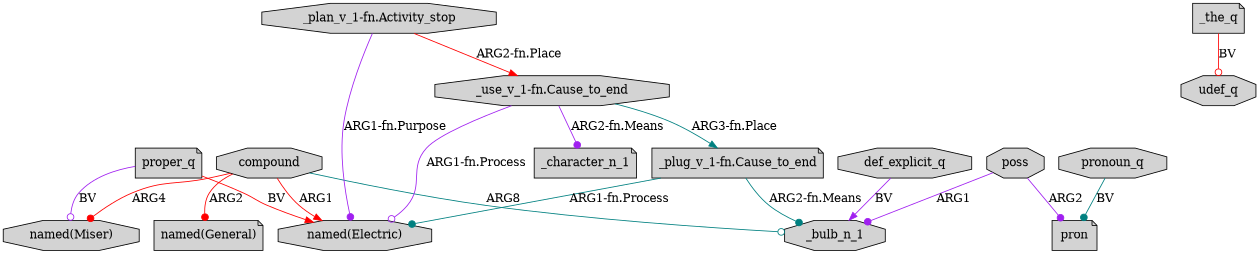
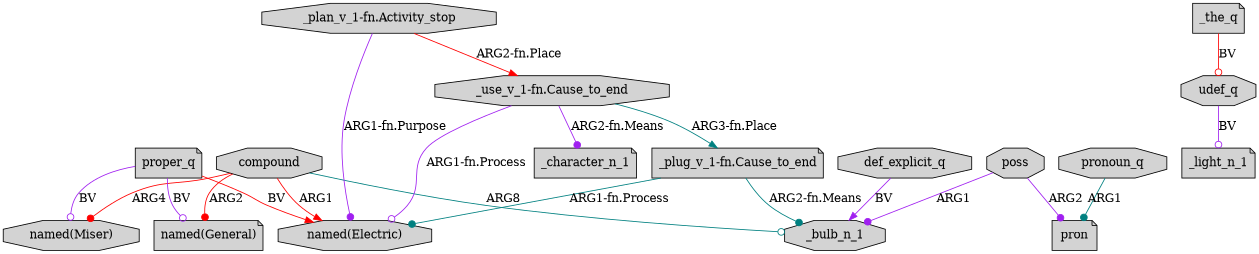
node "_light_n_1": added
edge "proper_q" -> "named(General)": added, label "BV"
edge "pronoun_q" -> "pron": label "BV" -> "ARG1"
